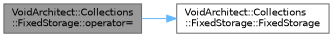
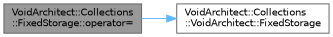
node "VoidArchitect::Collections ::FixedStorage::FixedStorage": label "VoidArchitect::Collections ::FixedStorage::FixedStorage" -> "VoidArchitect::Collections ::VoidArchitect::FixedStorage"
